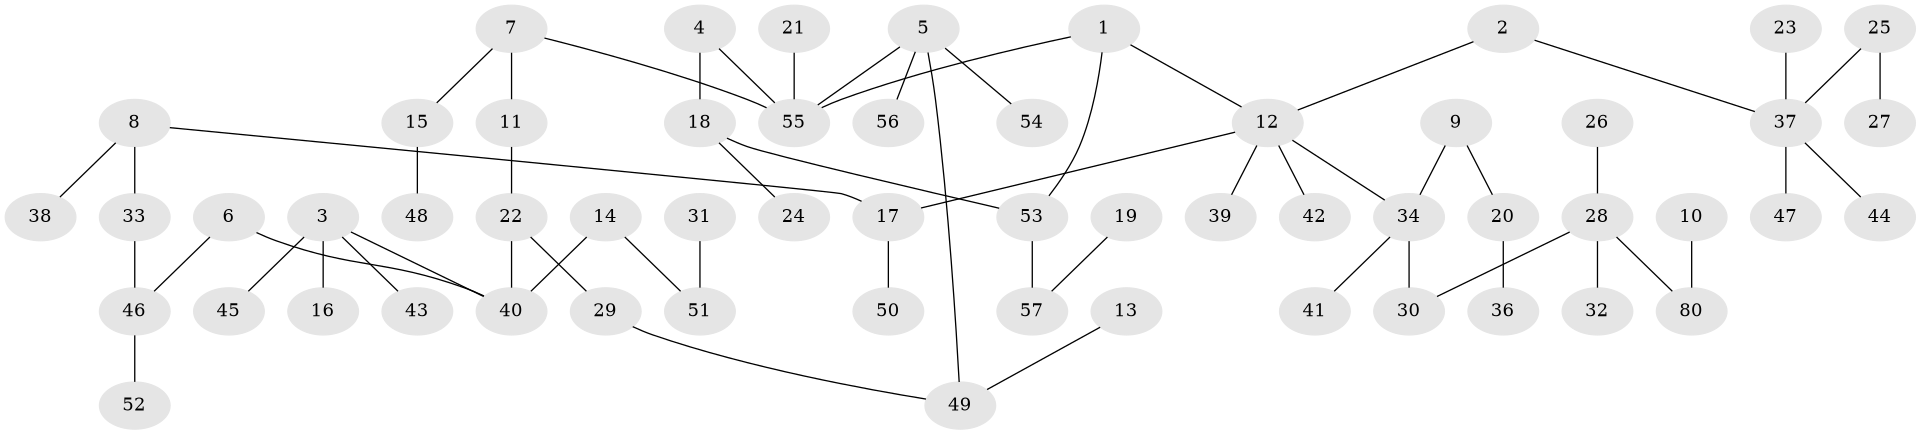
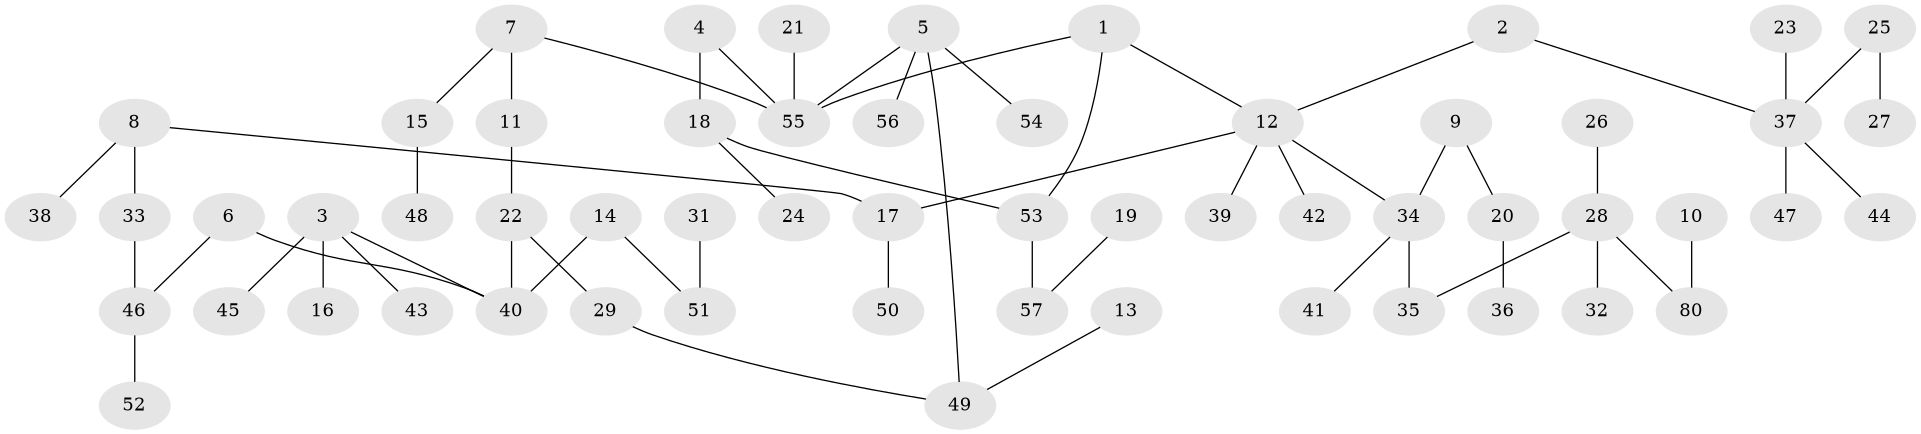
node "30": label "30" -> "35"
